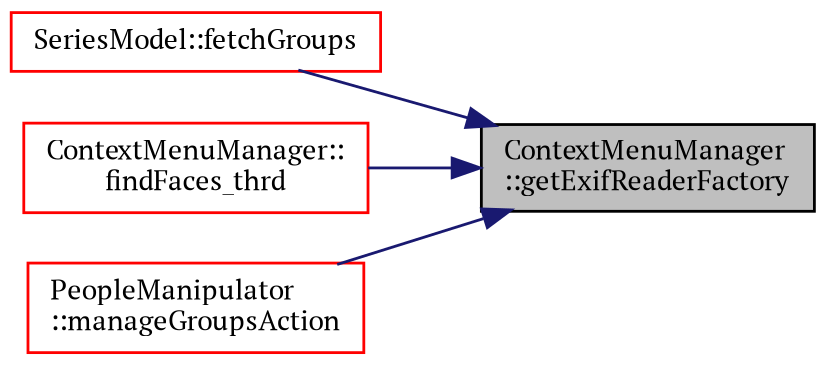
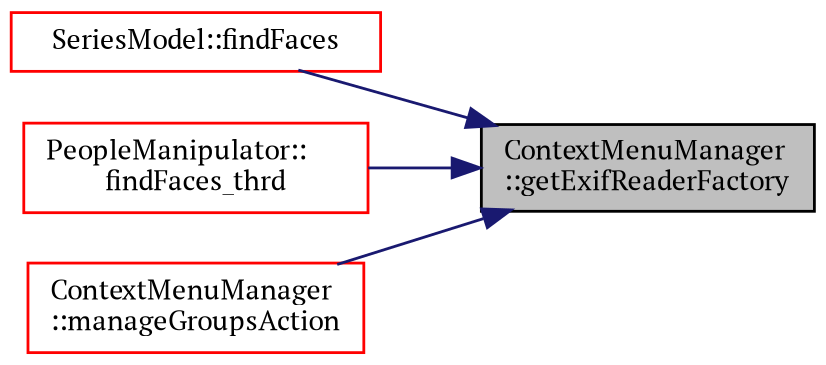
node "SeriesModel::fetchGroups": label "SeriesModel::fetchGroups" -> "SeriesModel::findFaces"
node "ContextMenuManager:: findFaces_thrd": label "ContextMenuManager:: findFaces_thrd" -> "PeopleManipulator:: findFaces_thrd"
node "PeopleManipulator ::manageGroupsAction": label "PeopleManipulator ::manageGroupsAction" -> "ContextMenuManager ::manageGroupsAction"
